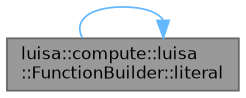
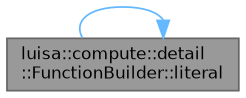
node "luisa::compute::luisa ::FunctionBuilder::literal": label "luisa::compute::luisa ::FunctionBuilder::literal" -> "luisa::compute::detail ::FunctionBuilder::literal"
